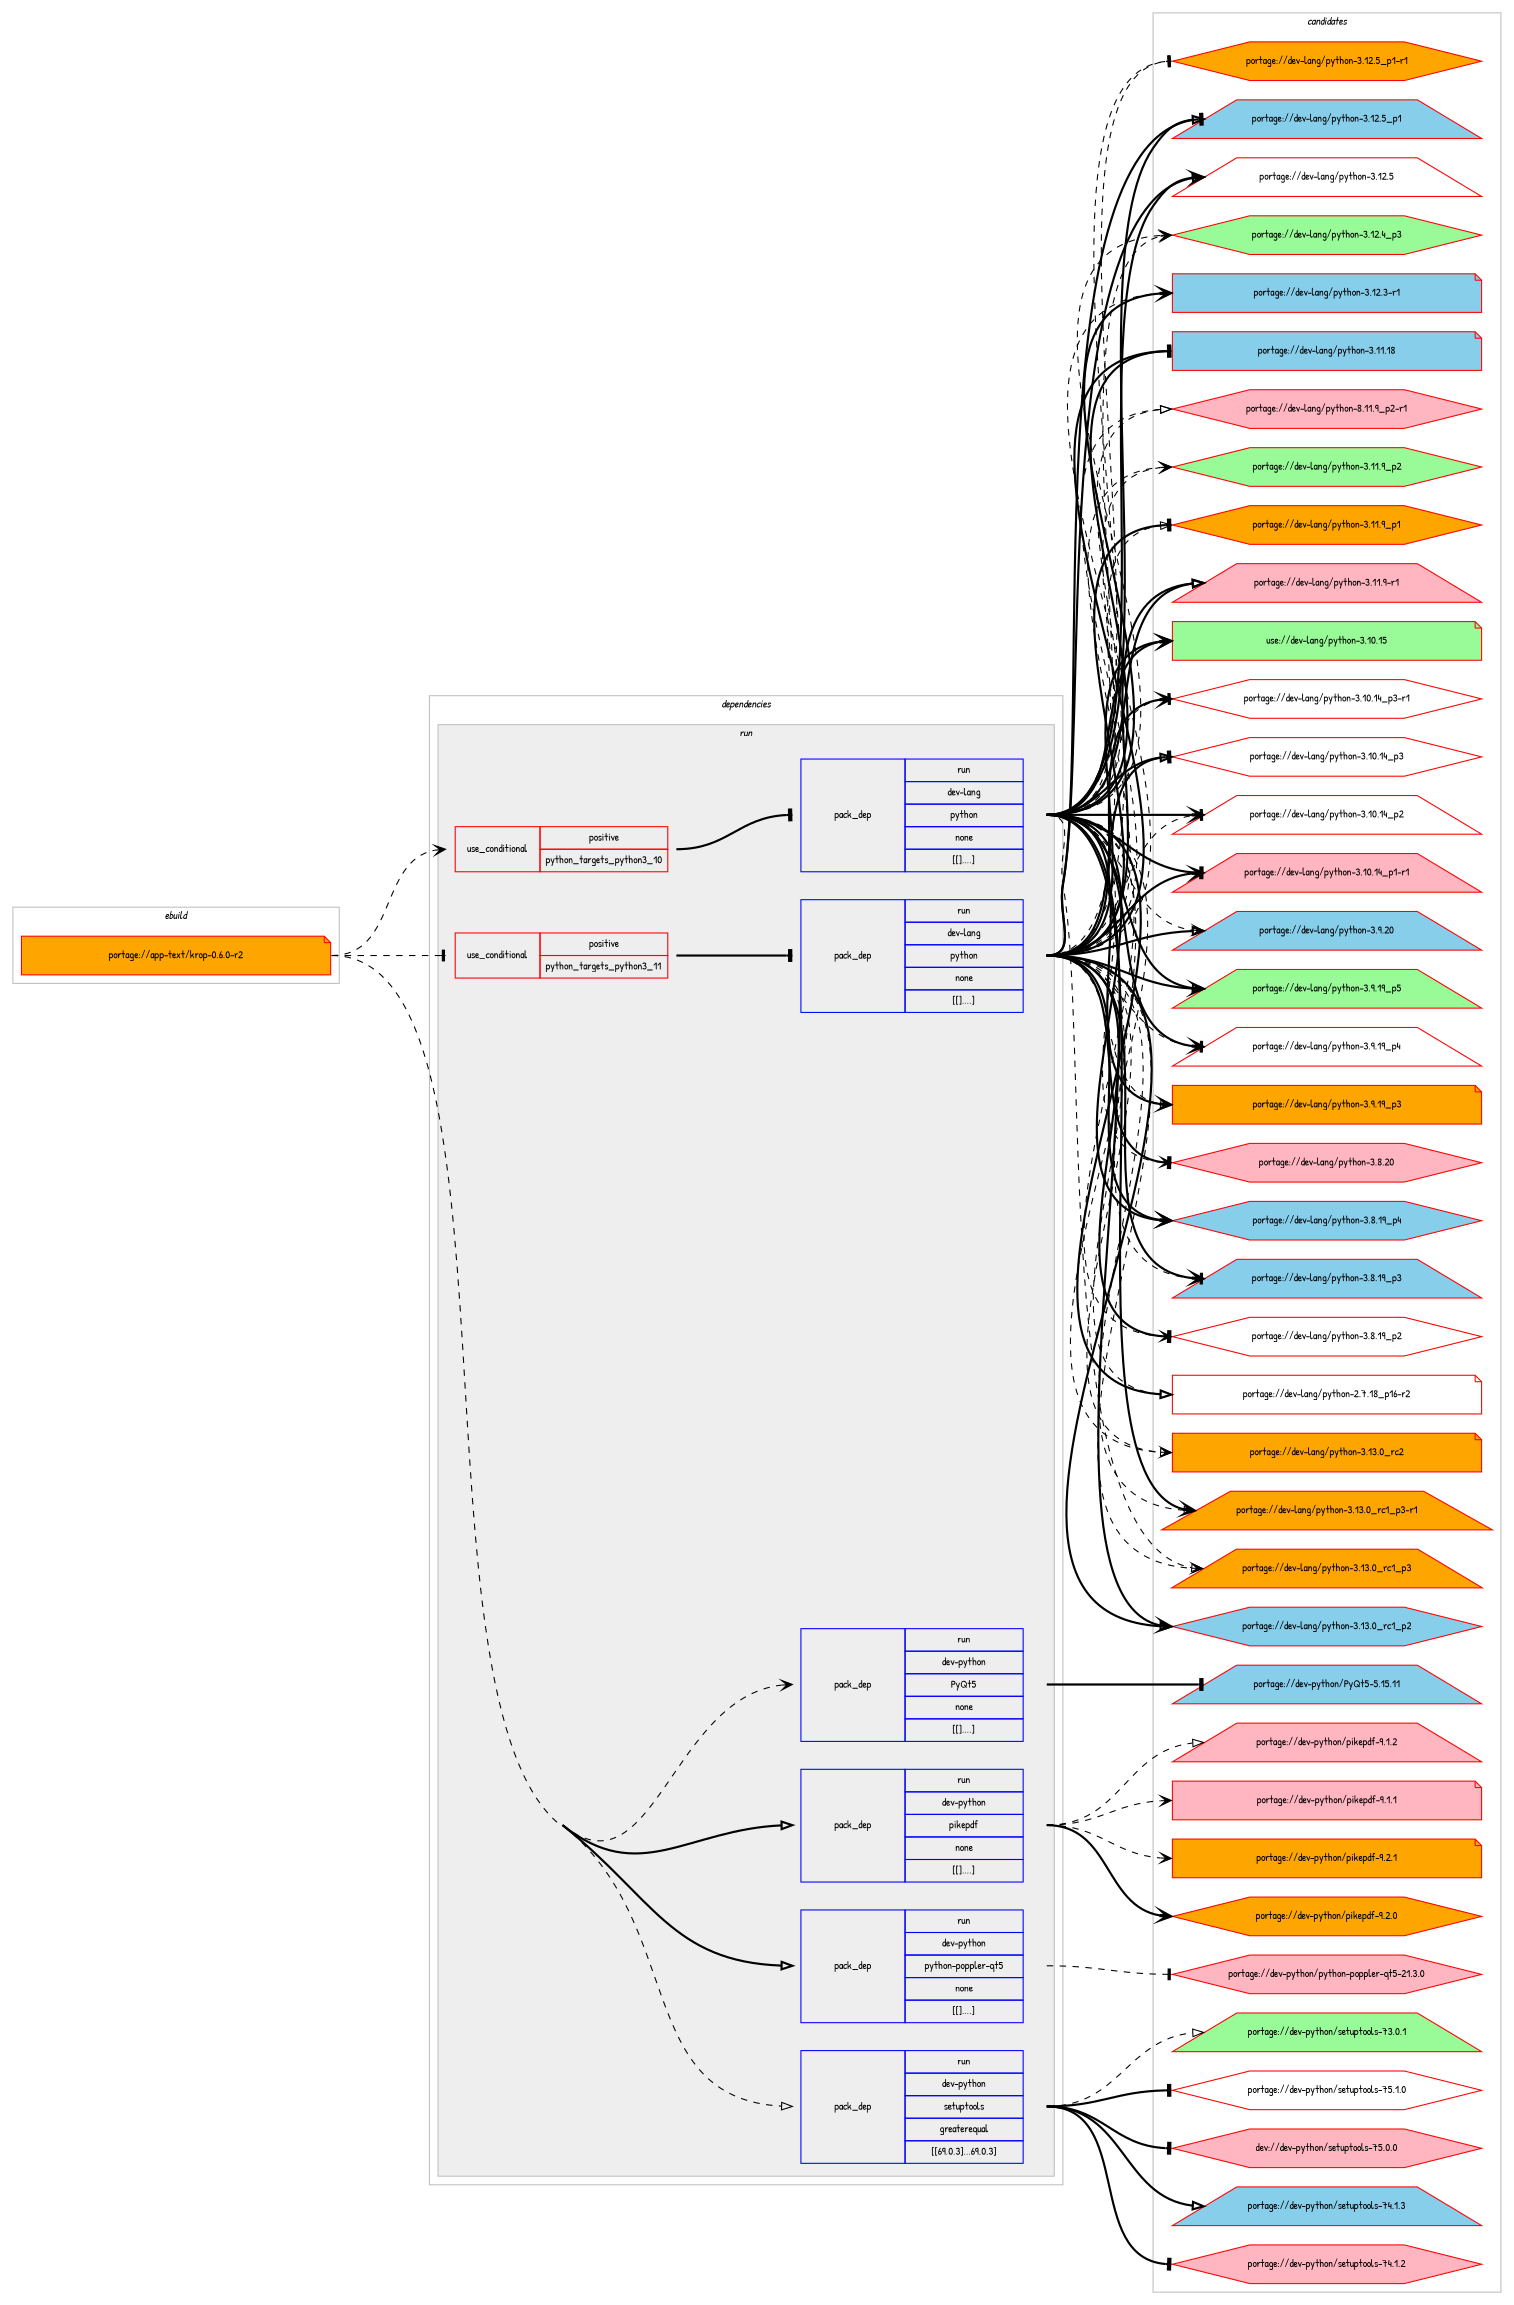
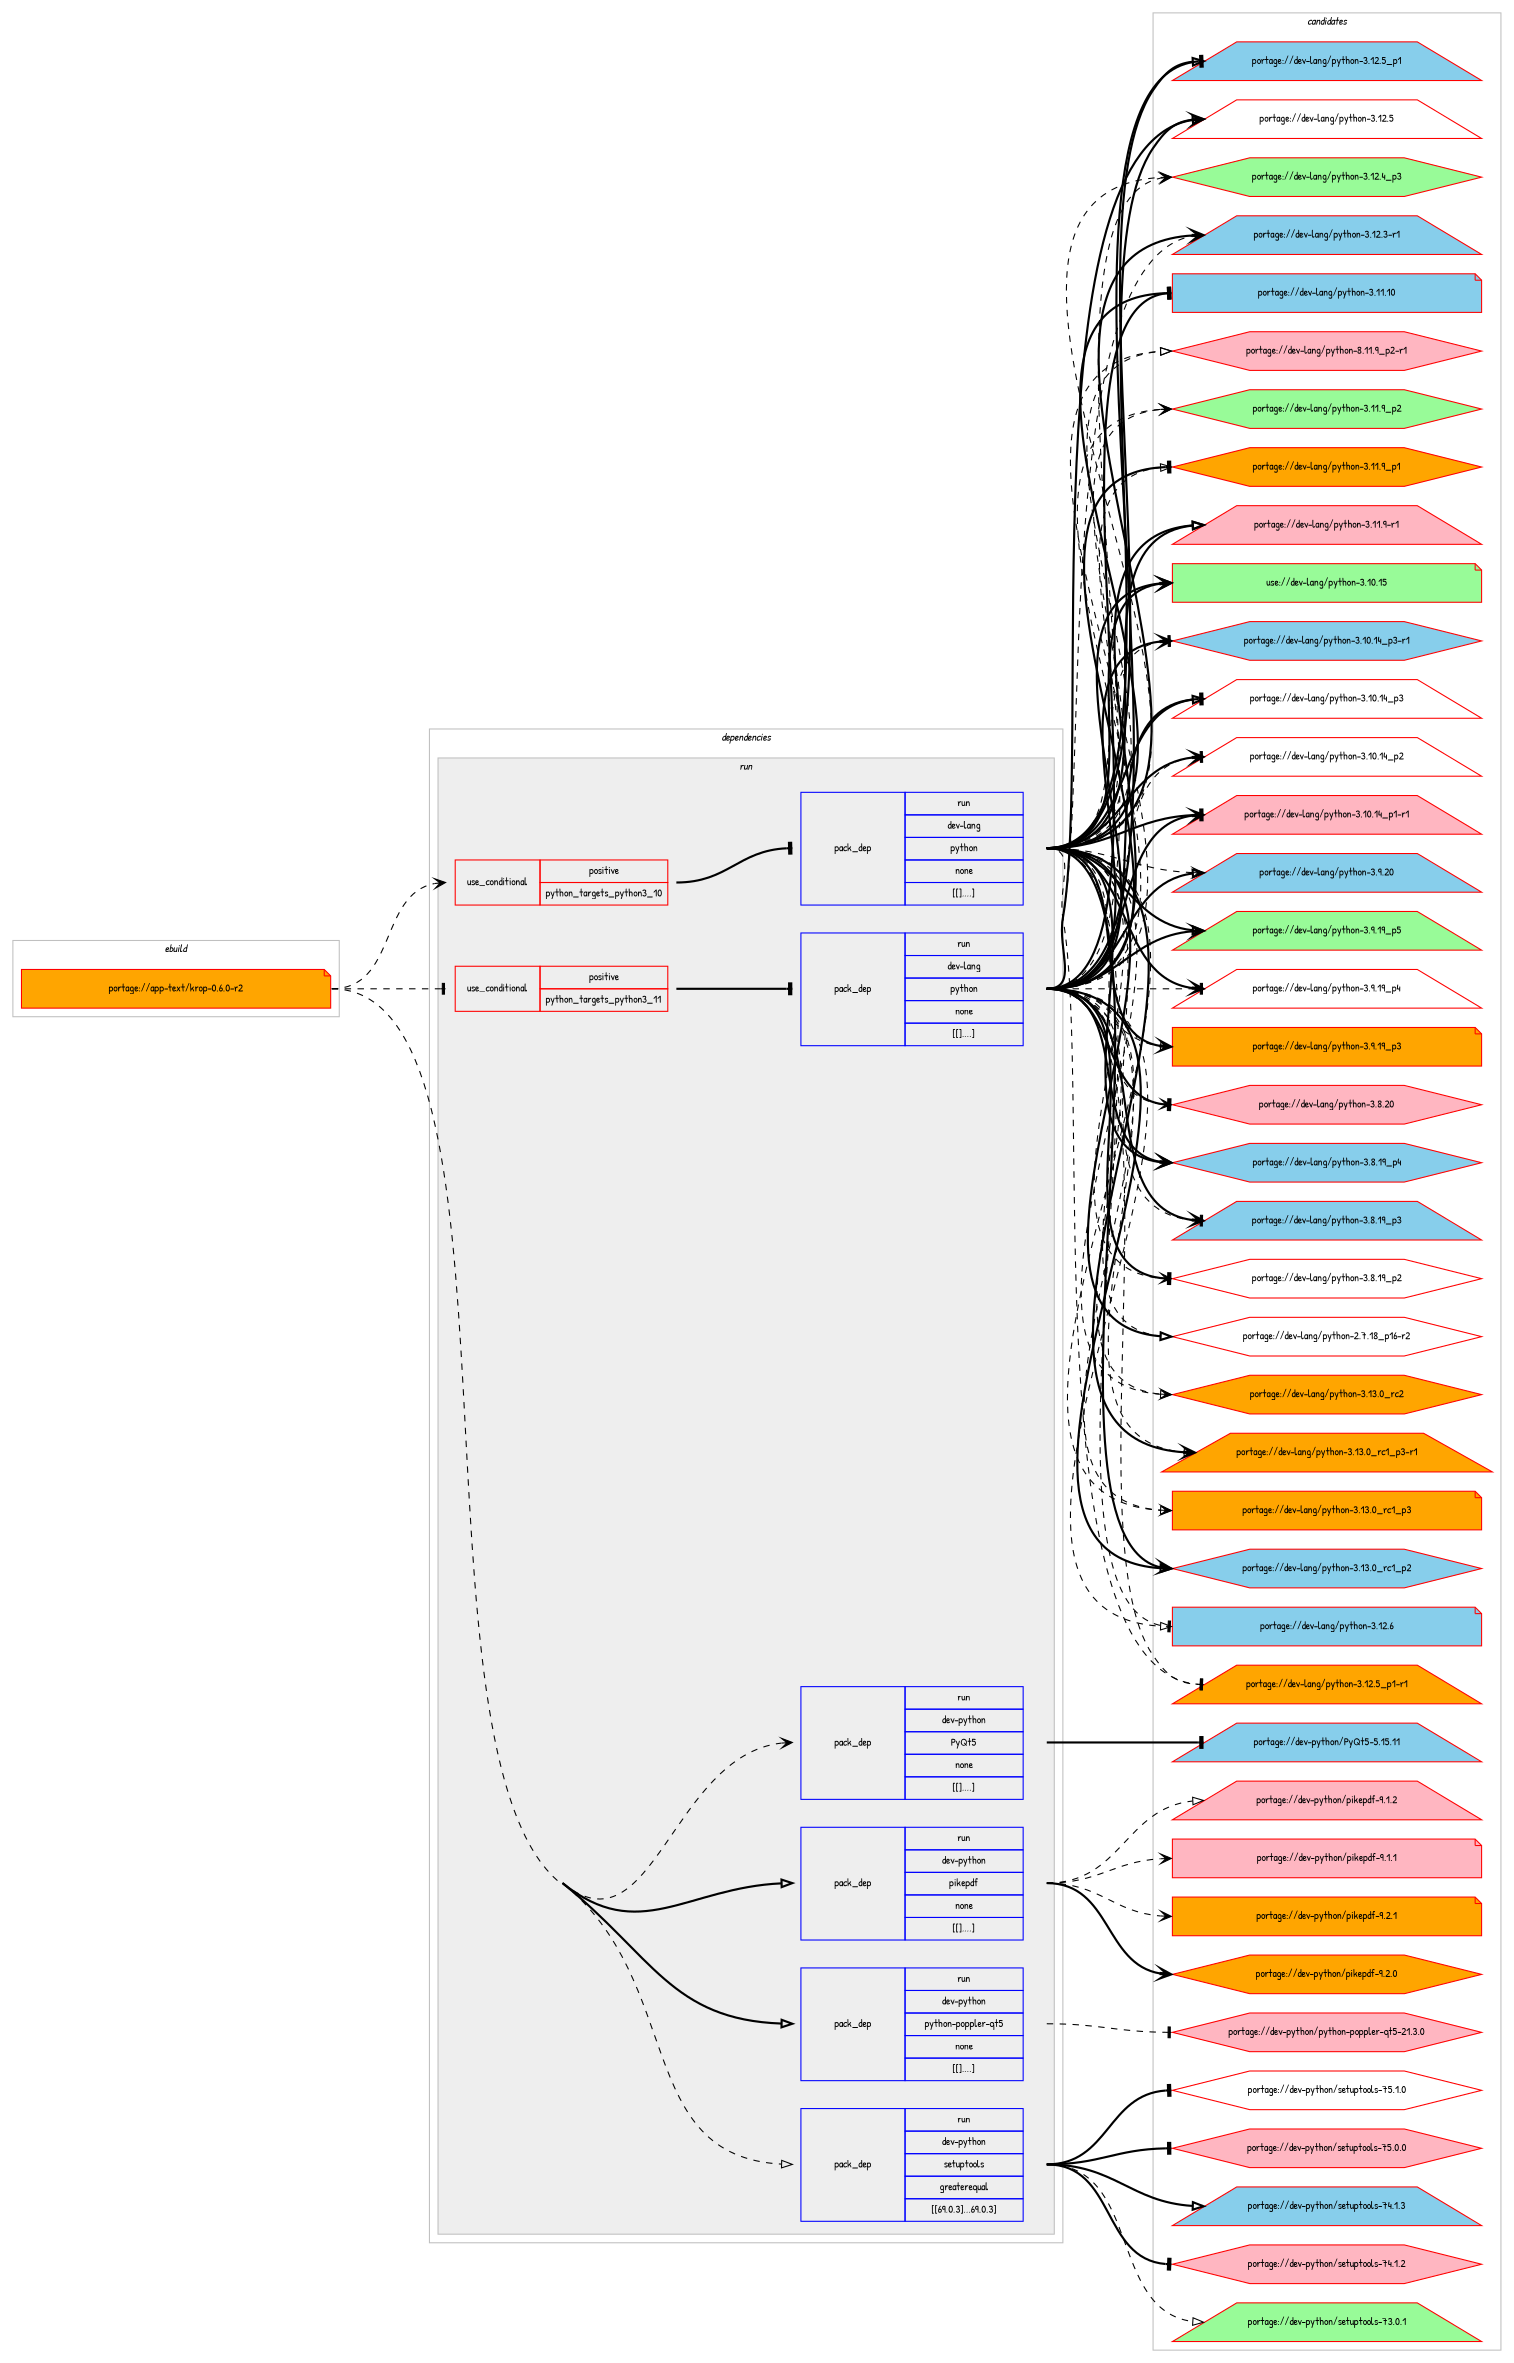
node "portage://dev-lang/python-3.12.5_p1-r1": shape hexagon -> trapezium
node "portage://dev-lang/python-3.12.3-r1": shape note -> trapezium
node "portage://dev-lang/python-3.11.18": label "portage://dev-lang/python-3.11.18" -> "portage://dev-lang/python-3.11.10"
node "portage://dev-lang/python-3.10.14_p3-r1": fillcolor white -> skyblue
node "portage://dev-lang/python-3.10.14_p3": shape hexagon -> trapezium
node "portage://dev-lang/python-2.7.18_p16-r2": shape note -> hexagon
node "portage://dev-lang/python-3.13.0_rc2": shape note -> hexagon
node "portage://dev-lang/python-3.13.0_rc1_p3": shape trapezium -> note
node "portage://dev-lang/python-3.12.6": added
node "dev://dev-python/setuptools-75.0.0": label "dev://dev-python/setuptools-75.0.0" -> "portage://dev-python/setuptools-75.0.0"
